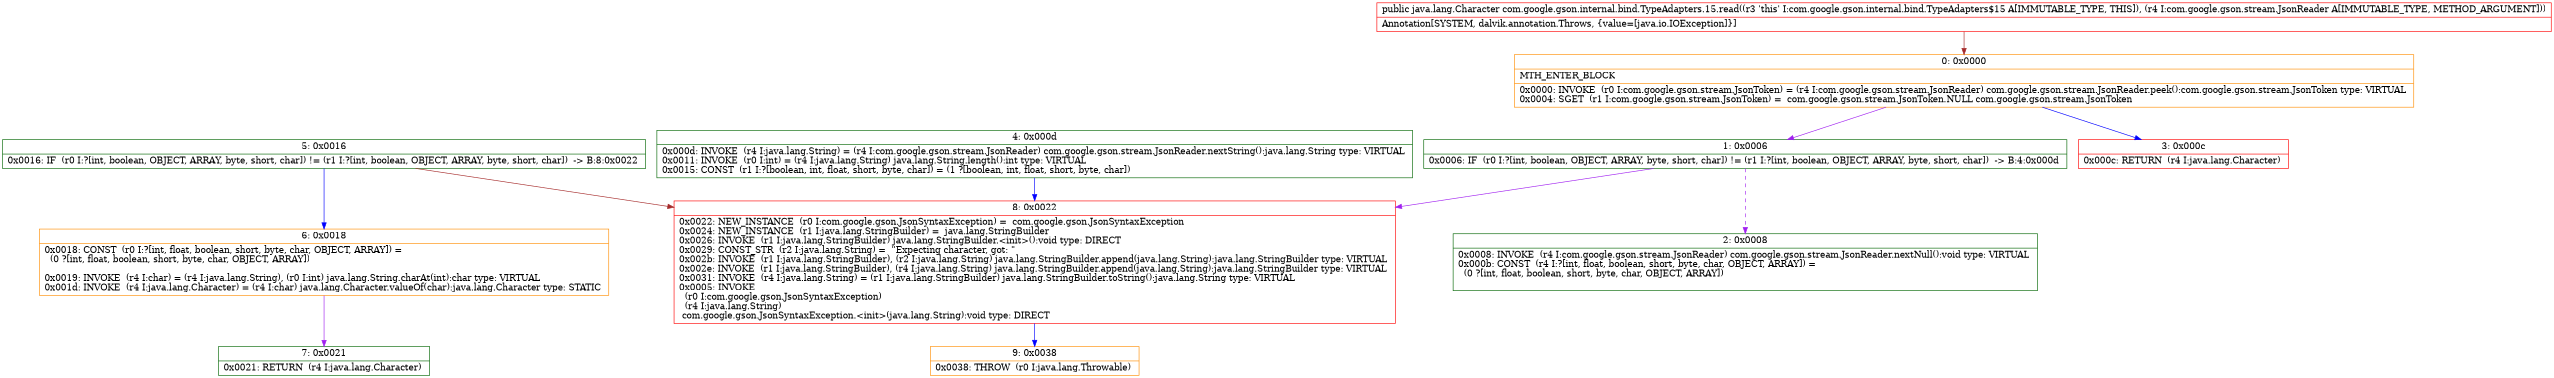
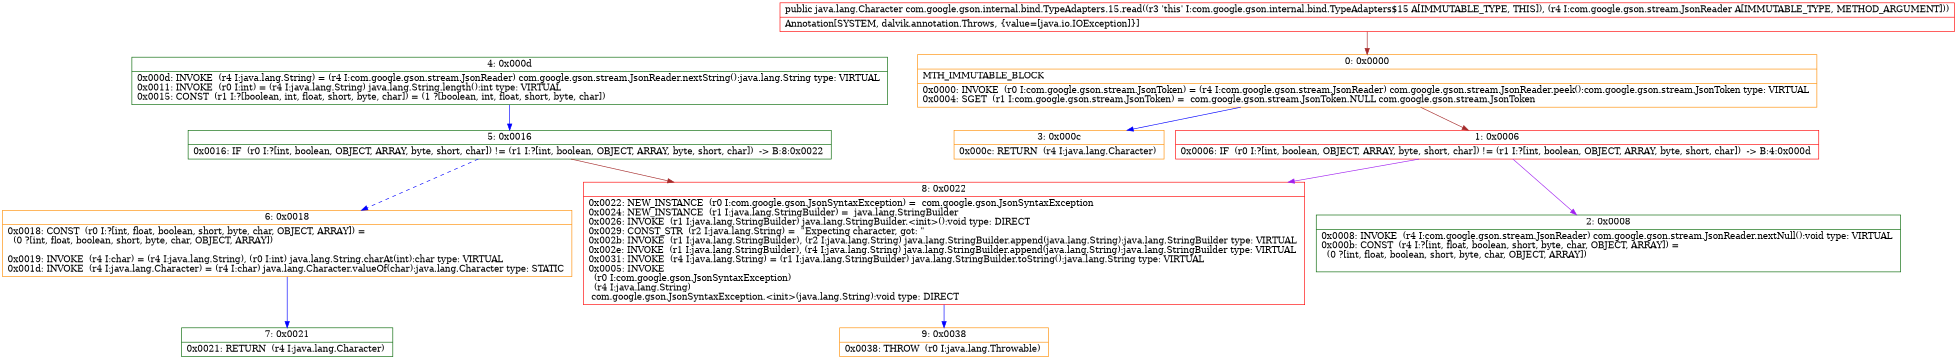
node "0: 0x0000": text "MTH_ENTER_BLOCK" -> "MTH_IMMUTABLE_BLOCK"
edge "0: 0x0000" -> "1: 0x0006": color purple -> brown
node "1: 0x0006": color darkgreen -> red
node "3: 0x000c": color red -> darkorange
edge "4: 0x000d" -> "8: 0x0022": now "4: 0x000d" -> "5: 0x0016"
edge "5: 0x0016" -> "6: 0x0018": style solid -> dashed
edge "1: 0x0006" -> "2: 0x0008": style dashed -> solid
edge "6: 0x0018" -> "7: 0x0021": color purple -> blue
